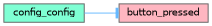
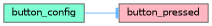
node "config_config": label "config_config" -> "button_config"
